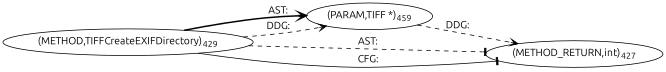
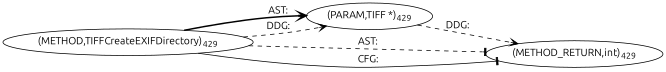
node "(PARAM,TIFF *)": text "459" -> "429"
node "(METHOD_RETURN,int)": text "427" -> "429"
